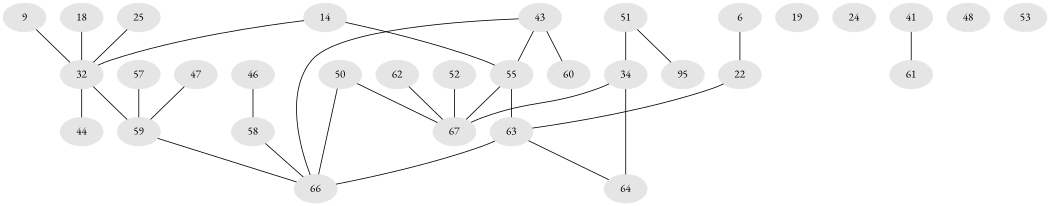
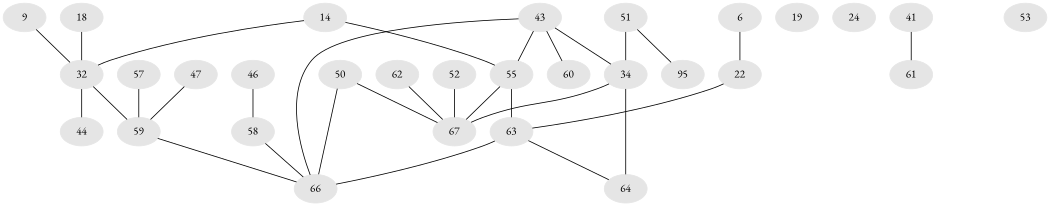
node "25": removed
node "48": removed
edge "43" -- "34": added
